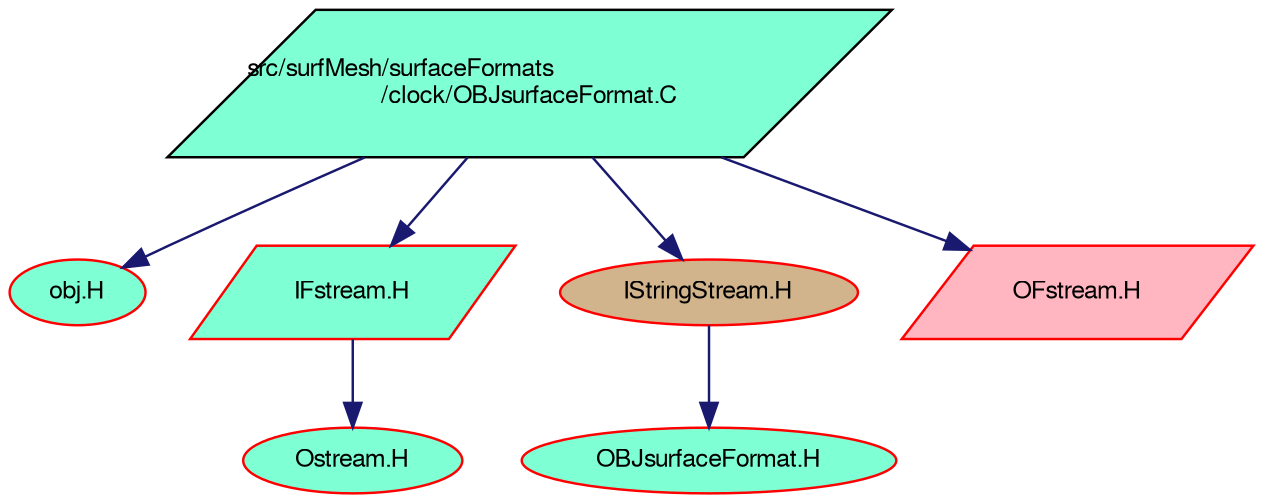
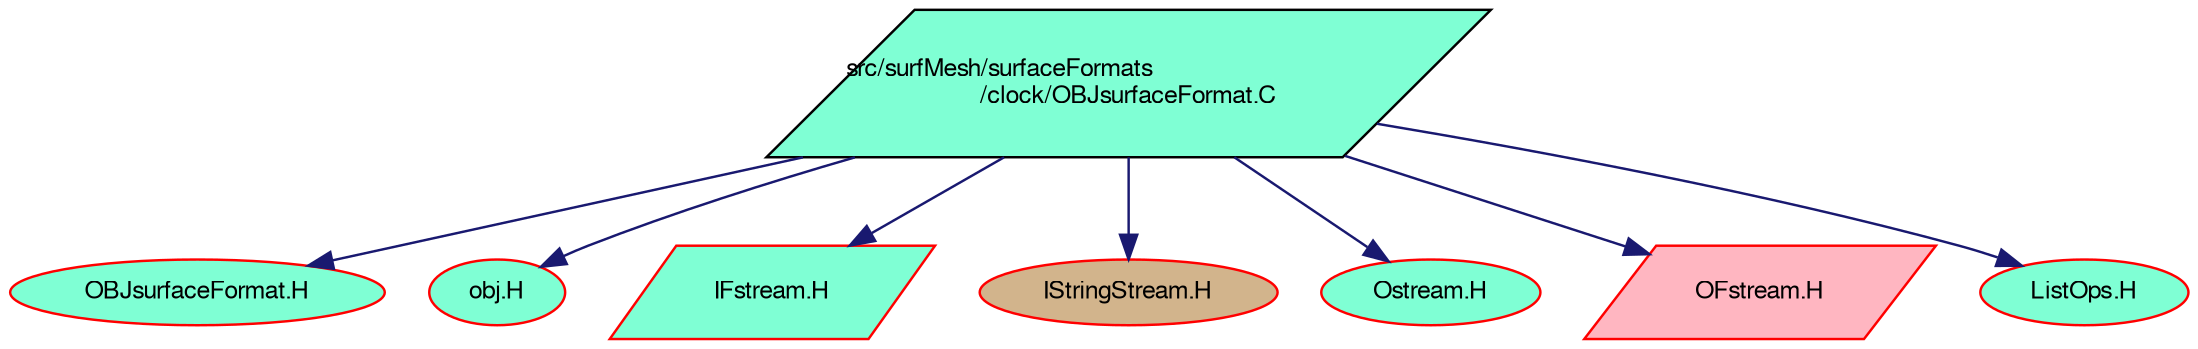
node "ListOps.H": added
edge "IStringStream.H" -> "OBJsurfaceFormat.H": now "src/surfMesh/surfaceFormats /clock/OBJsurfaceFormat.C" -> "OBJsurfaceFormat.H"
edge "IFstream.H" -> "Ostream.H": now "src/surfMesh/surfaceFormats /clock/OBJsurfaceFormat.C" -> "Ostream.H"
